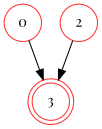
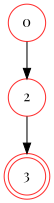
edge "0" -> "3": now "0" -> "2"
